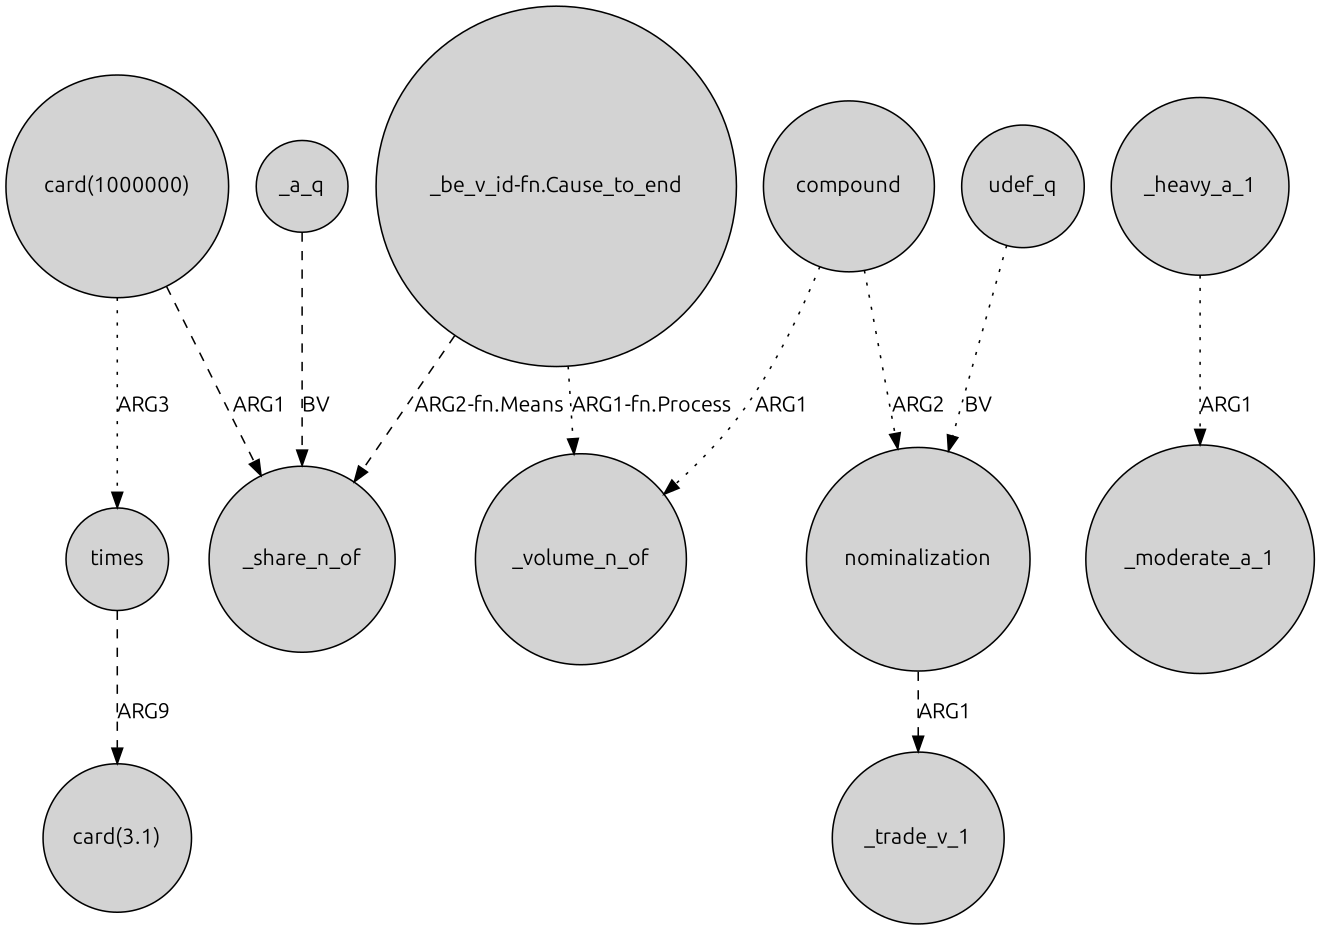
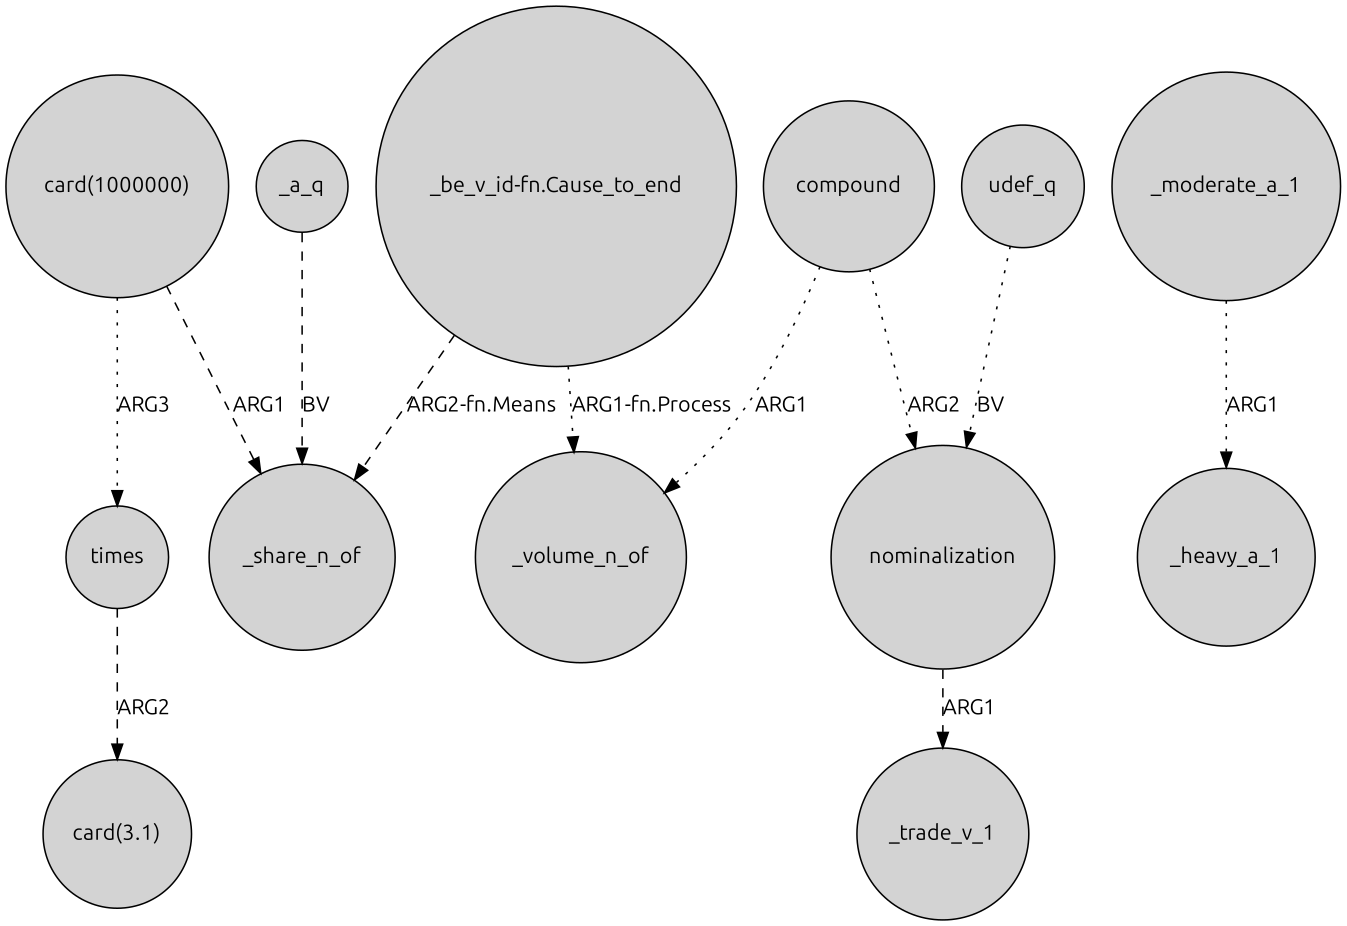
edge "_heavy_a_1" -> "_moderate_a_1": reversed
edge "times" -> "card(3.1)": label "ARG9" -> "ARG2"
